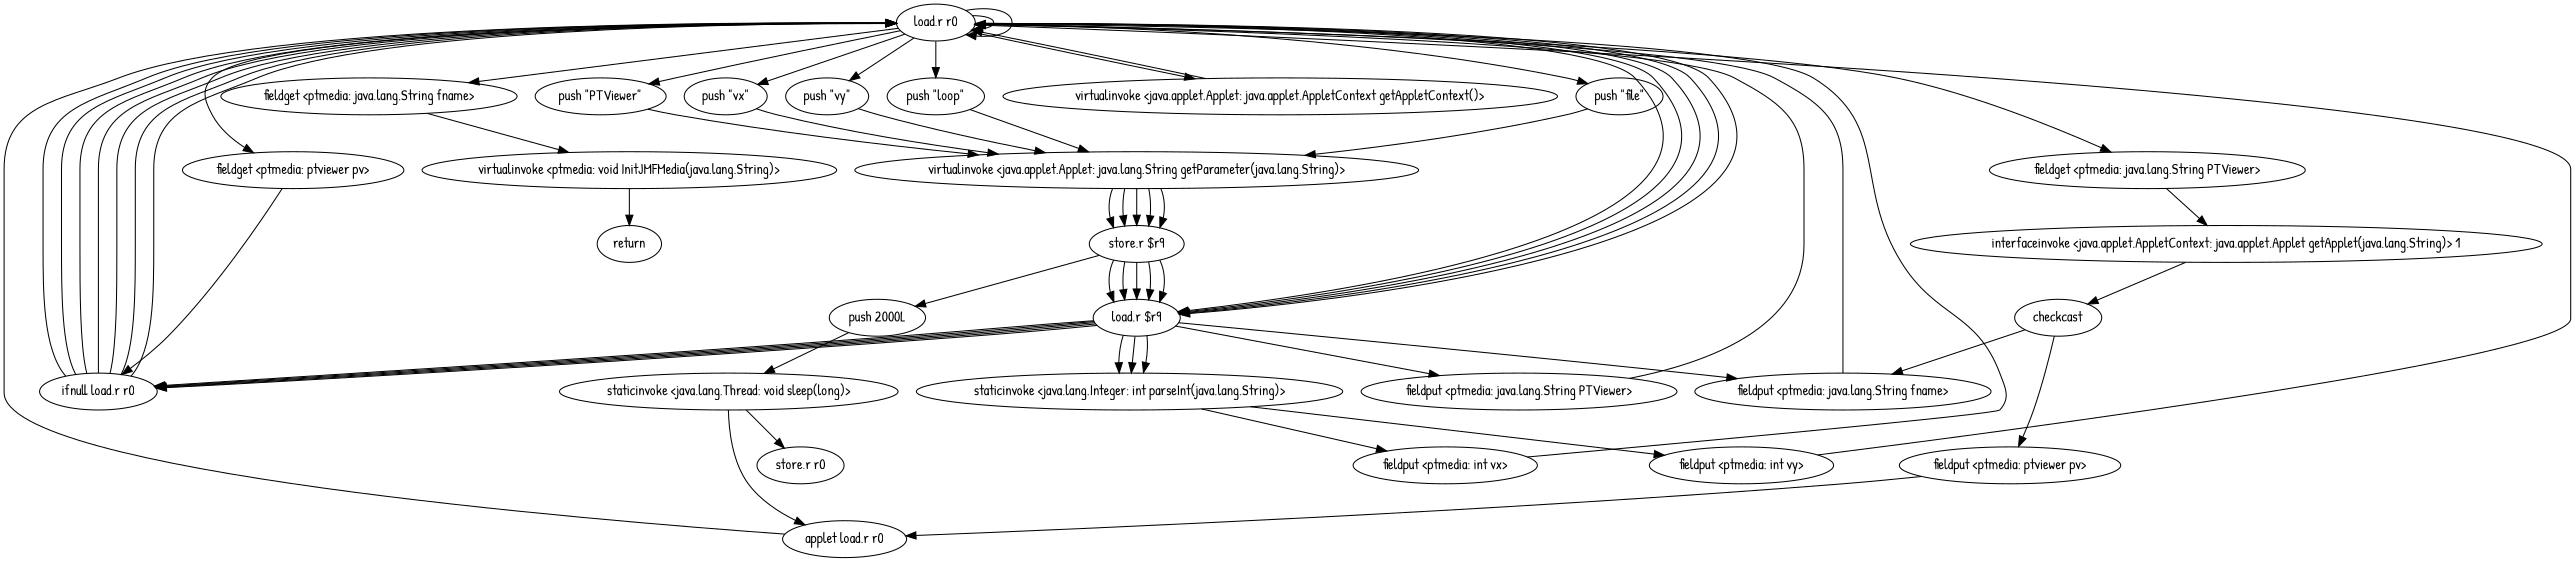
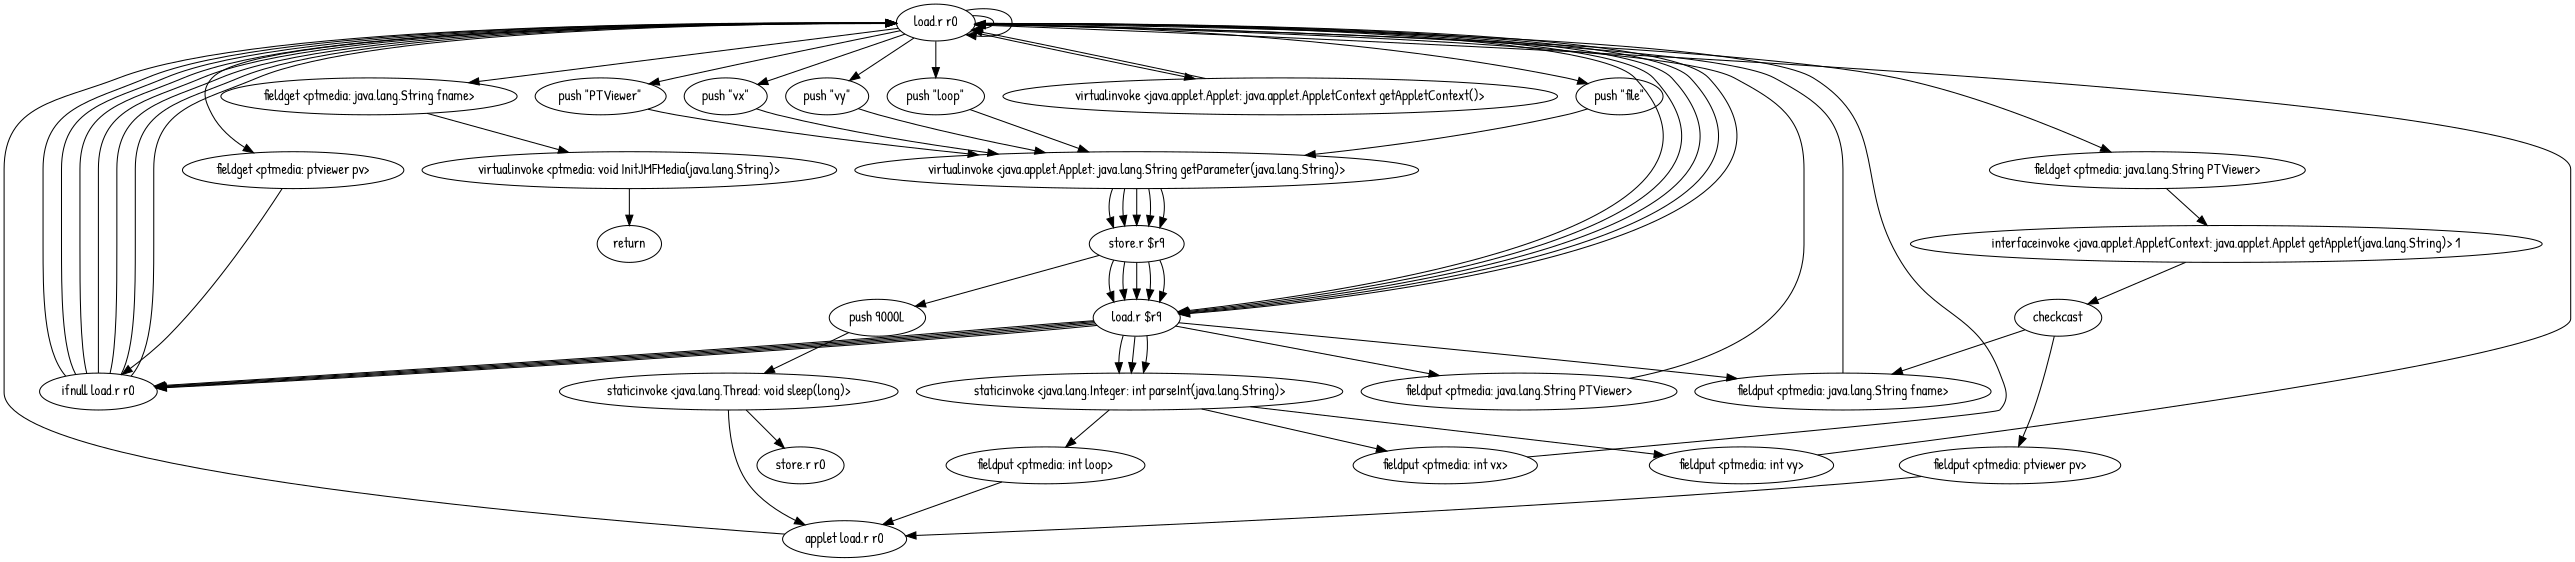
node "push 2000L": label "push 2000L" -> "push 9000L"
node "fieldput <ptmedia: int loop>": added
